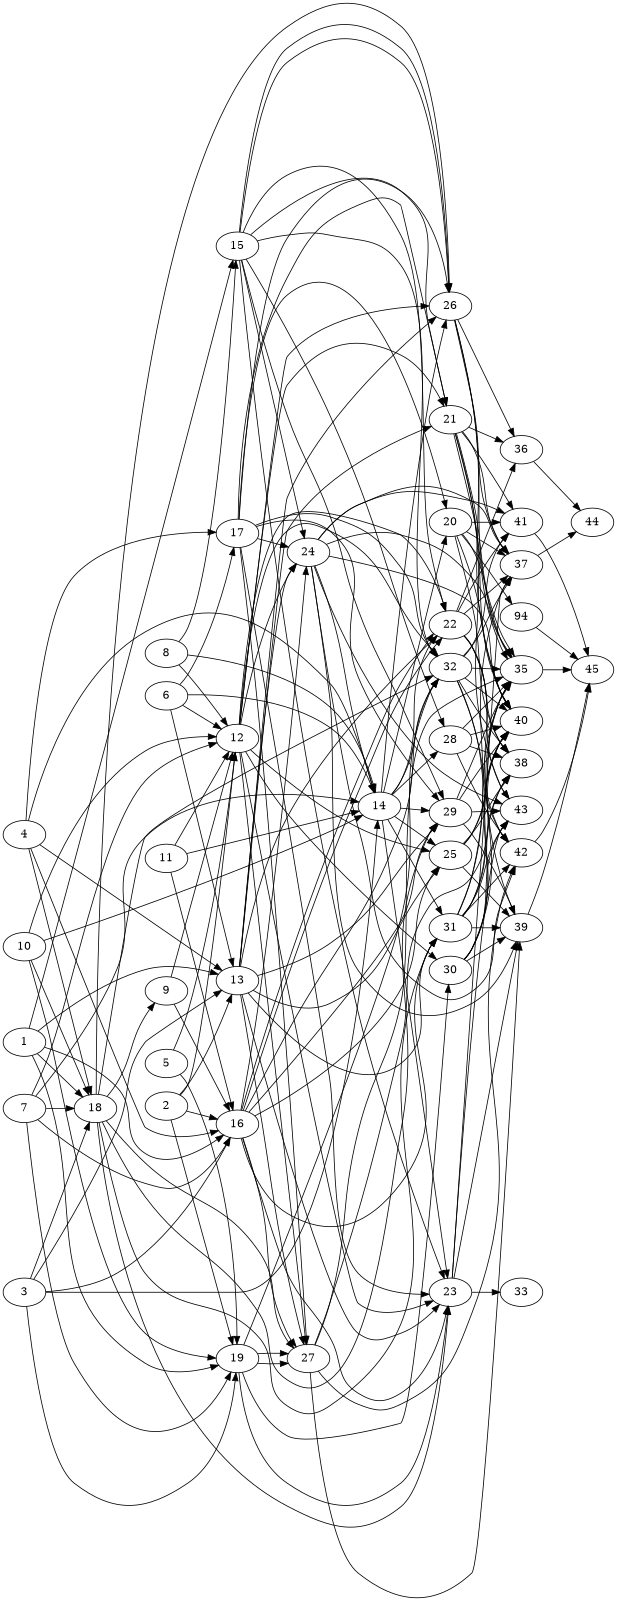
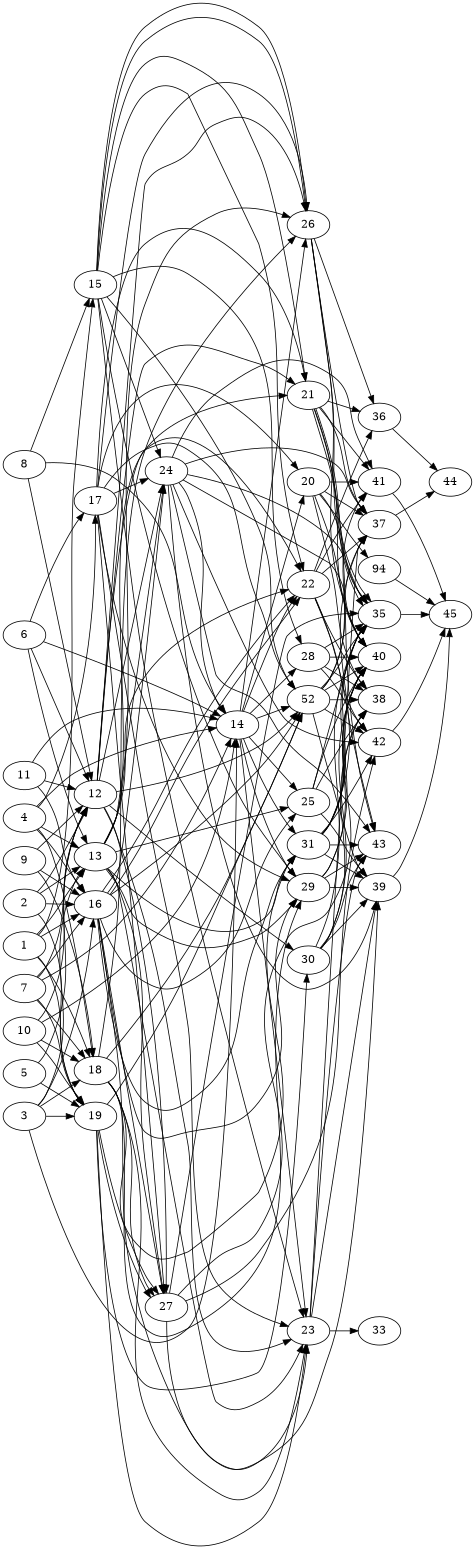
node "32": label "32" -> "52"
edge "12" -> "25": removed
edge "18" -> "9": reversed
